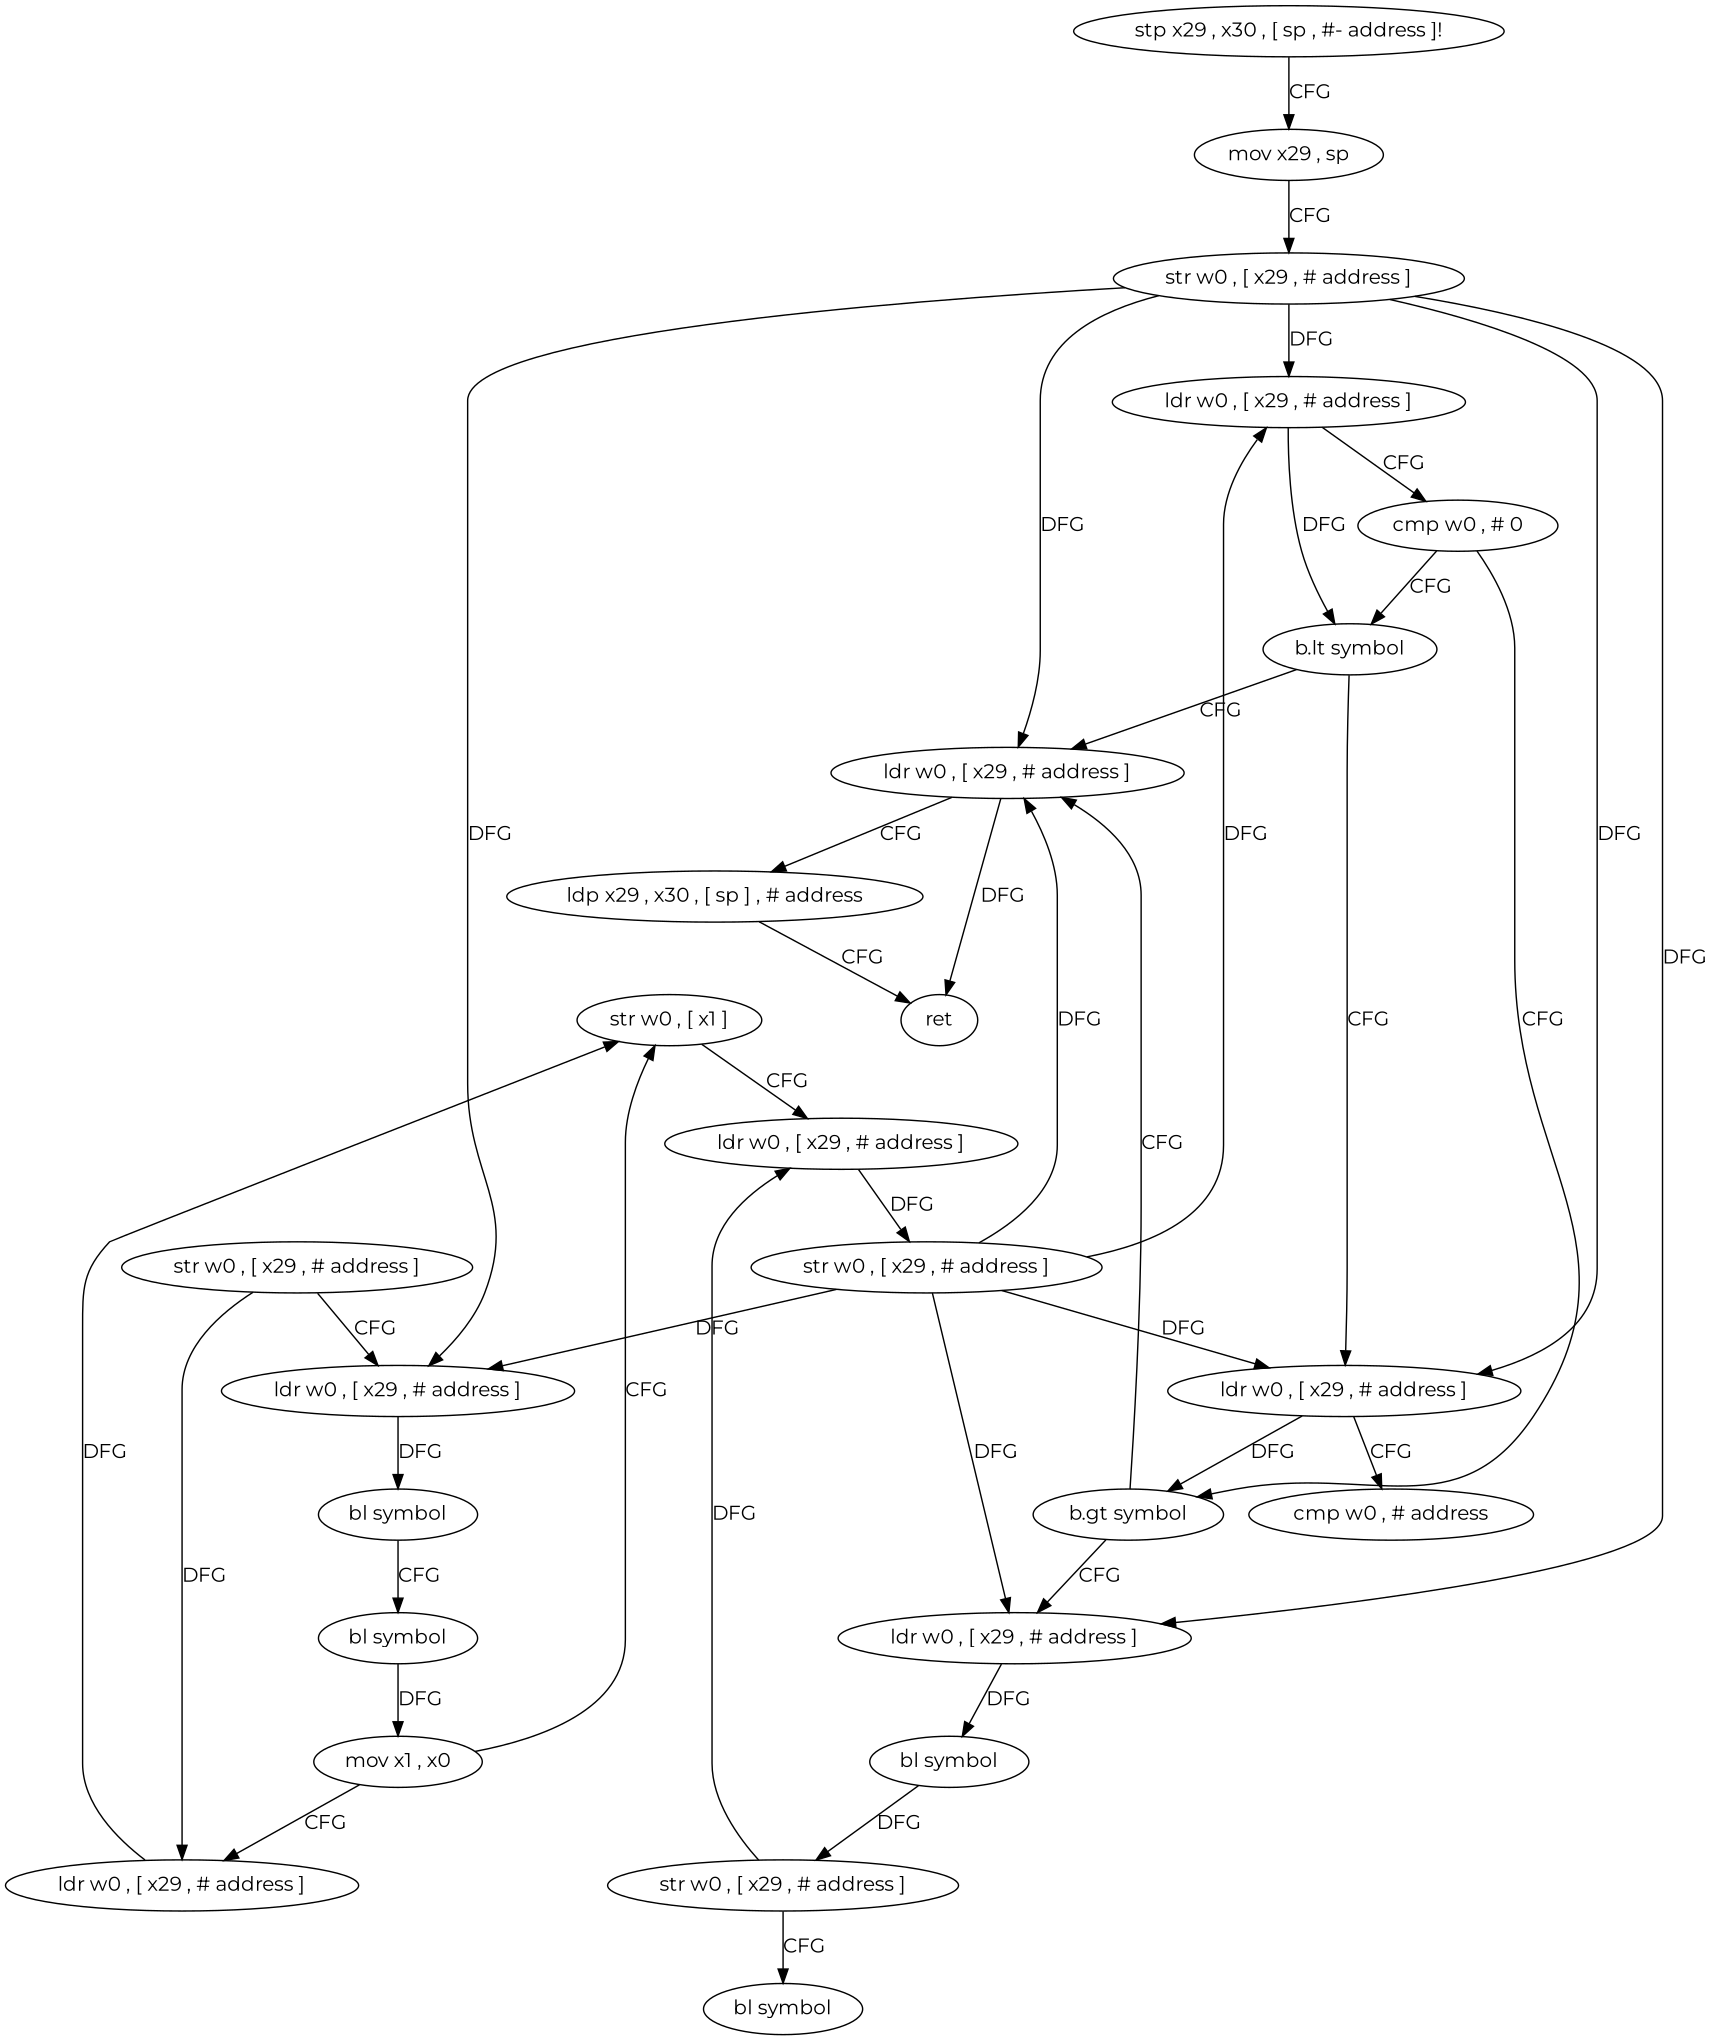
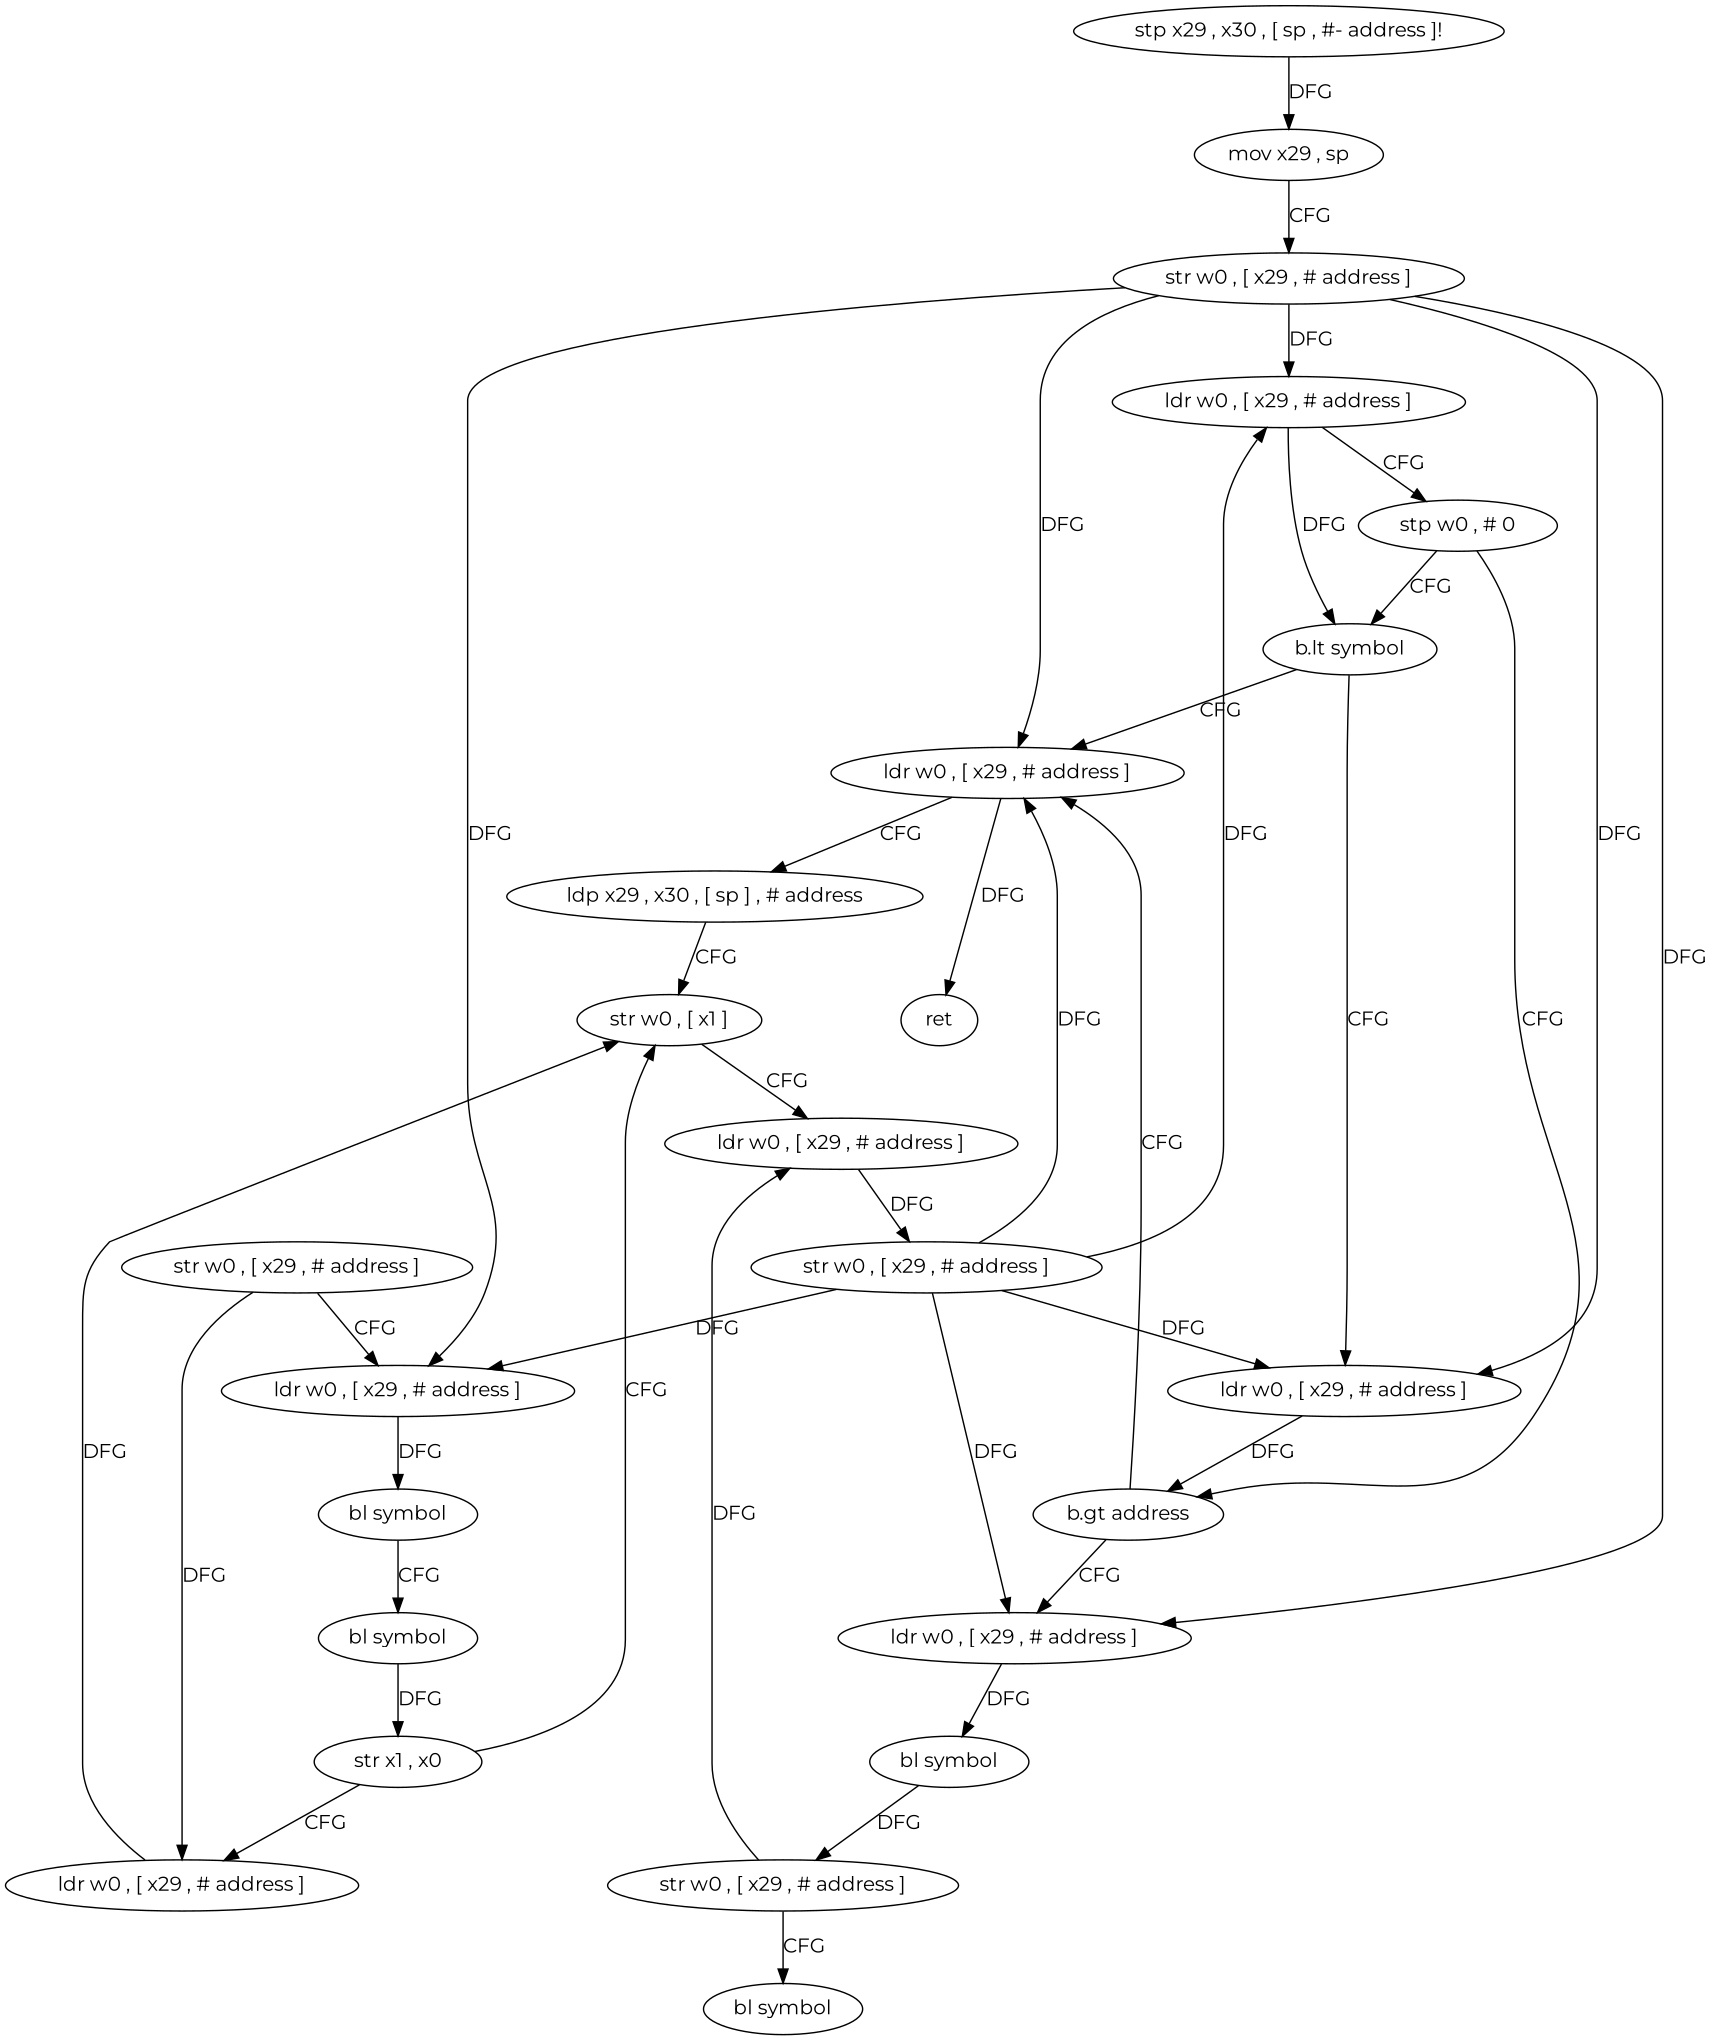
edge "stp x29 , x30 , [ sp , #- address ]!" -> "mov x29 , sp": label "CFG" -> "DFG"
node "cmp w0 , # 0": label "cmp w0 , # 0" -> "stp w0 , # 0"
edge "ldp x29 , x30 , [ sp ] , # address" -> "ret": now "ldp x29 , x30 , [ sp ] , # address" -> "str w0 , [ x1 ]"
node "b.gt symbol": label "b.gt symbol" -> "b.gt address"
node "cmp w0 , # address": removed
node "mov x1 , x0": label "mov x1 , x0" -> "str x1 , x0"
